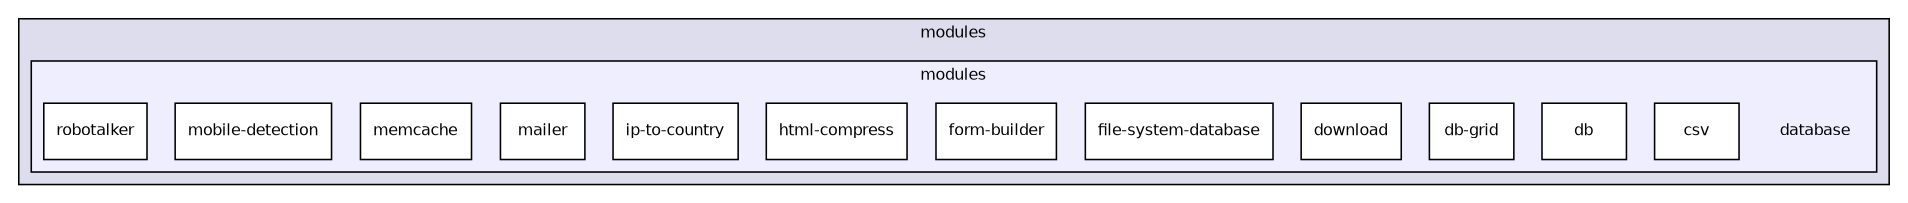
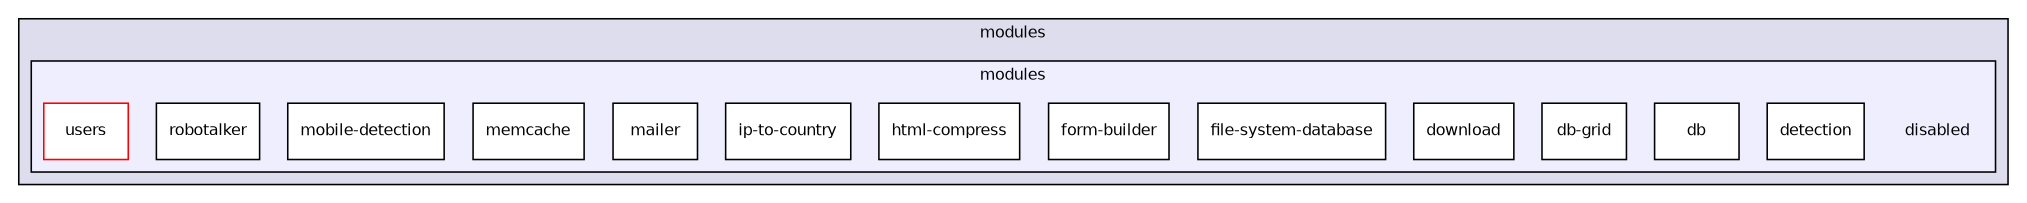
node "users": added
node "csv": label "csv" -> "detection"
node "database": label "database" -> "disabled"
